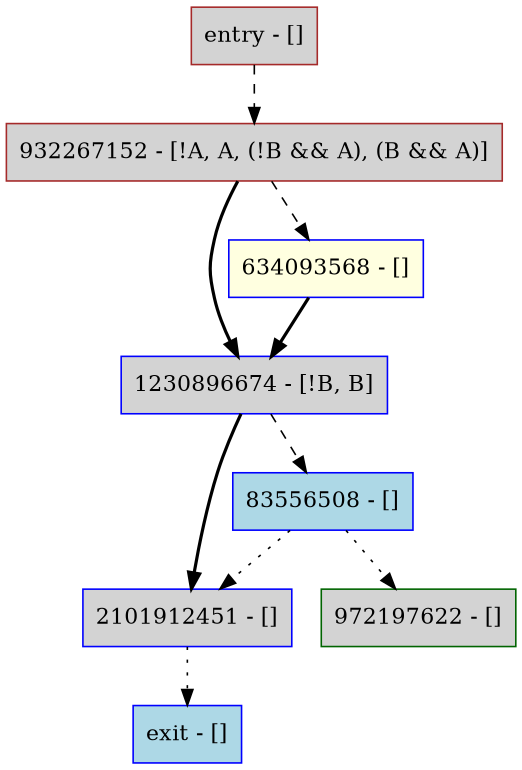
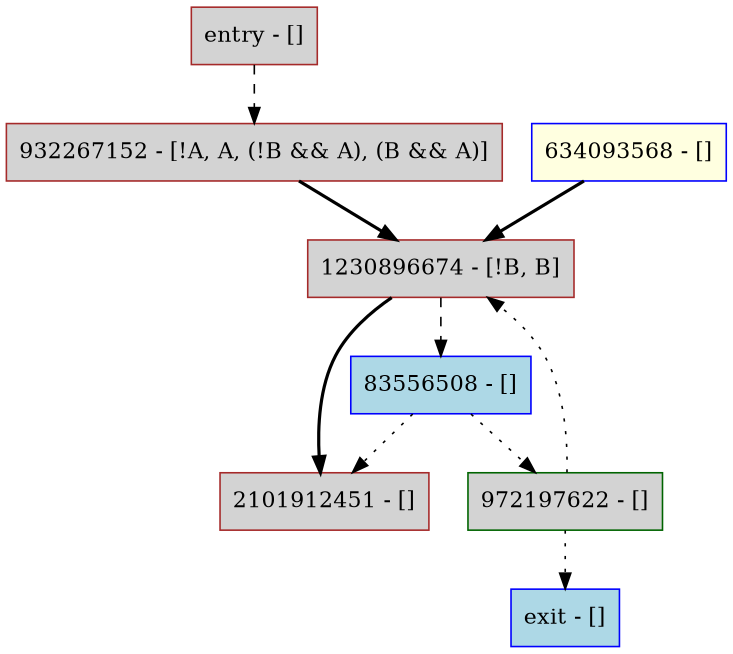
edge "932267152 - [!A, A, (!B && A), (B && A)]" -> "634093568 - []": removed
edge "972197622 - []" -> "1230896674 - [!B, B]": added
node "1230896674 - [!B, B]": color blue -> brown
node "2101912451 - []": color blue -> brown
edge "2101912451 - []" -> "exit - []": now "972197622 - []" -> "exit - []"
